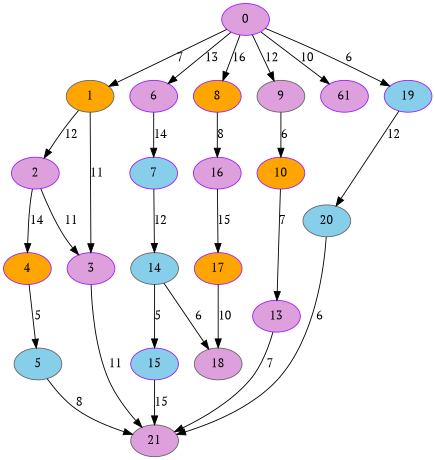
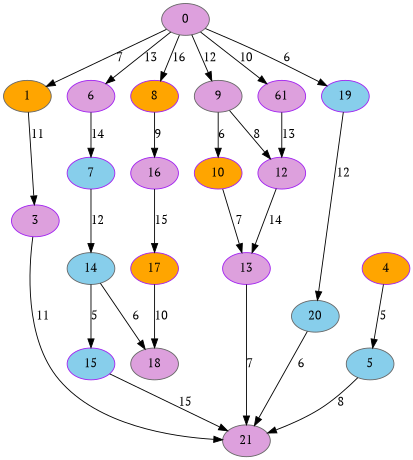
node "0": color purple -> gray40
edge "8" -> "16": label "8" -> "9"
node "2": removed
node "12": added
